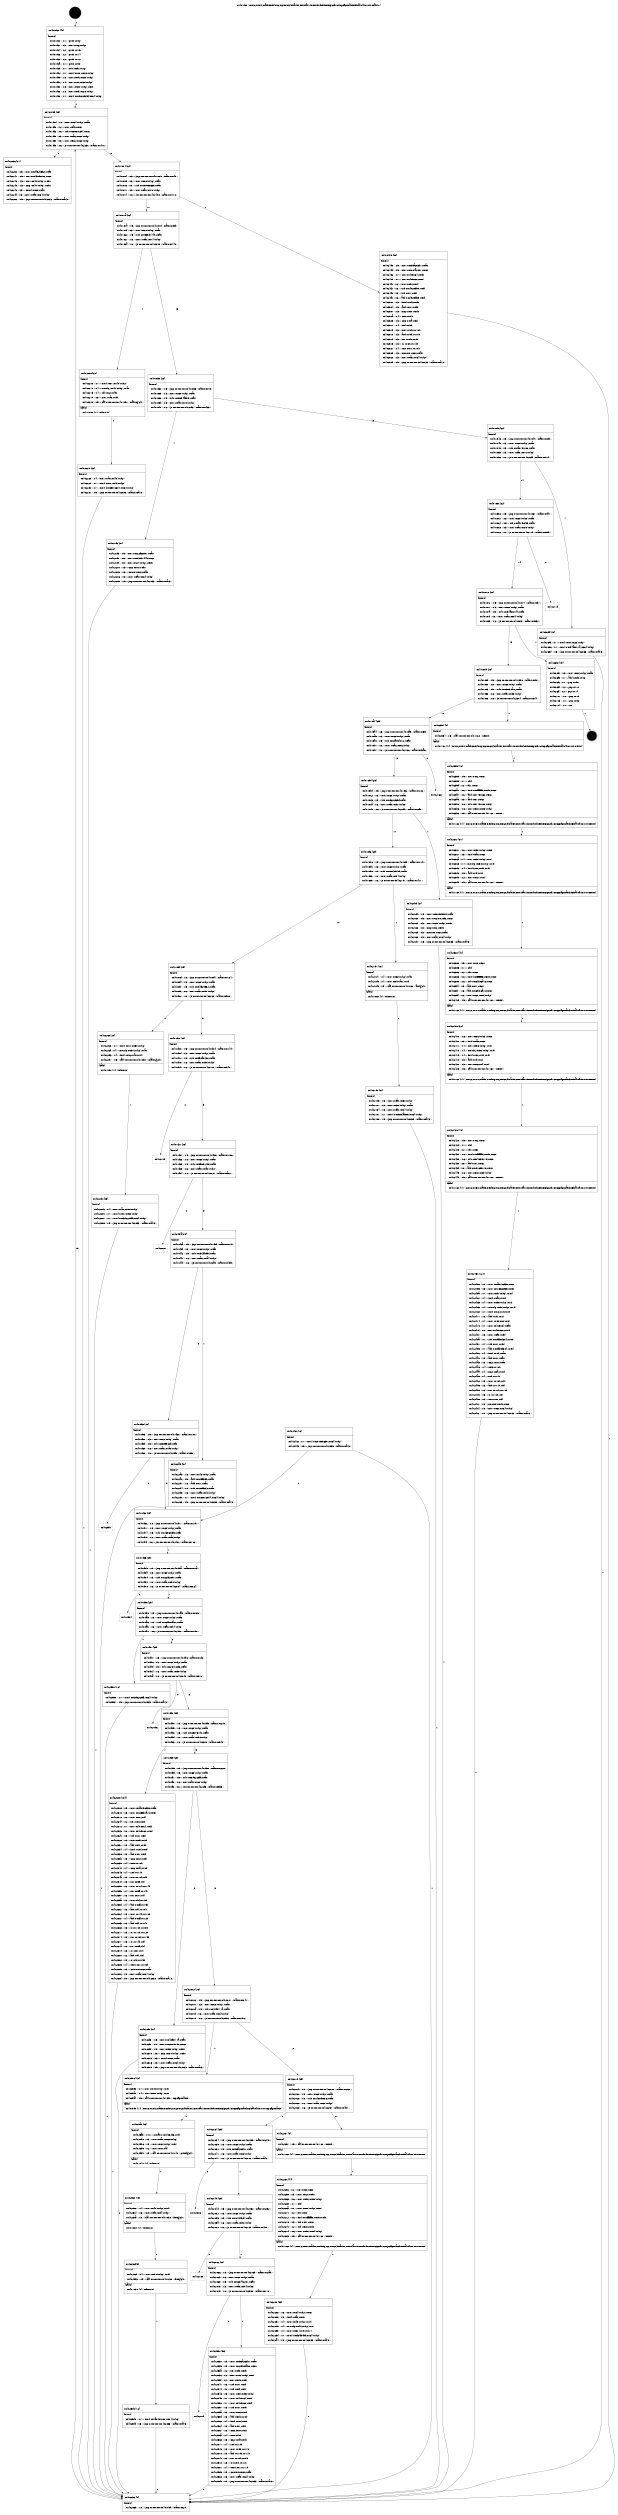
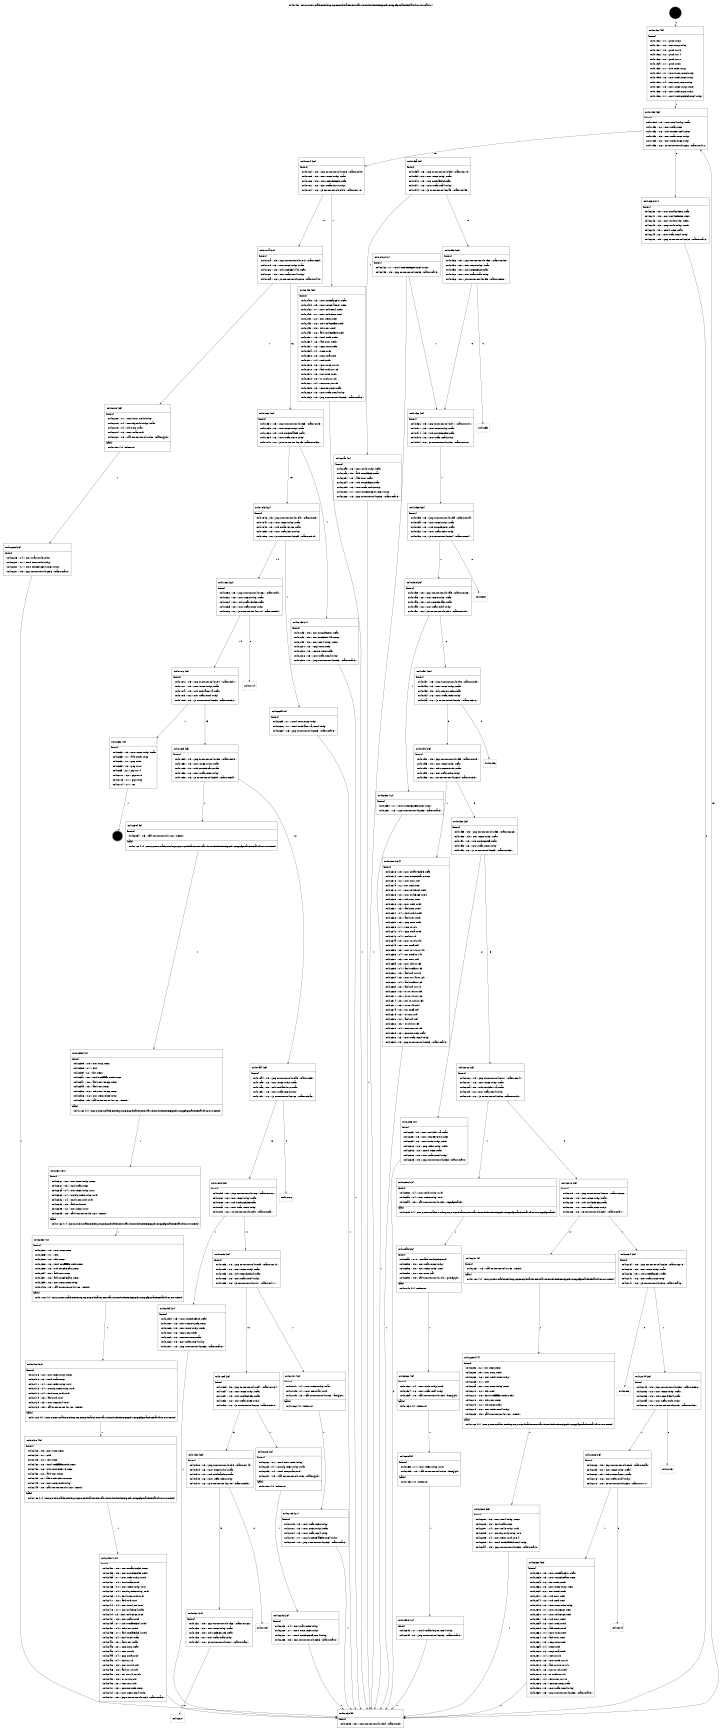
edge "0x40223c [27]" -> "0x402833 [5]": added, label "2"
edge "0x401f21 [25]" -> "0x401f3a [25]": removed, label "9"
